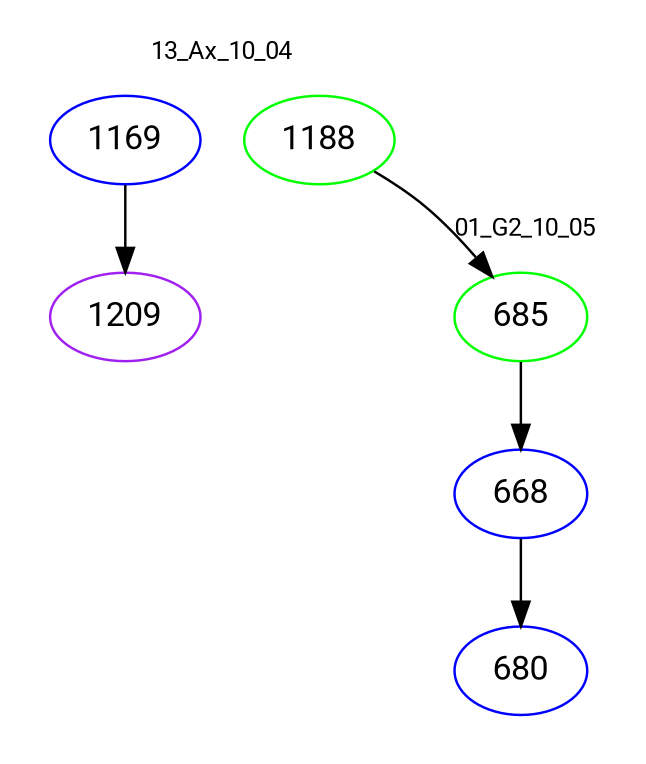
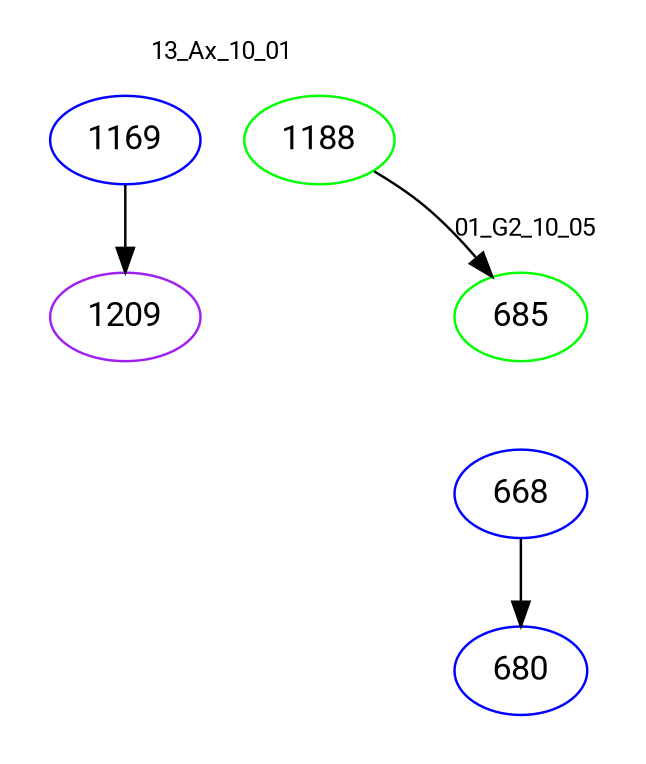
cluster "13_Ax_10_04": label "13_Ax_10_04" -> "13_Ax_10_01"
edge "685" -> "668": removed
